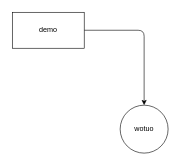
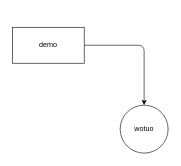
node "demo": moved (48, 30) -> (48, 45)
